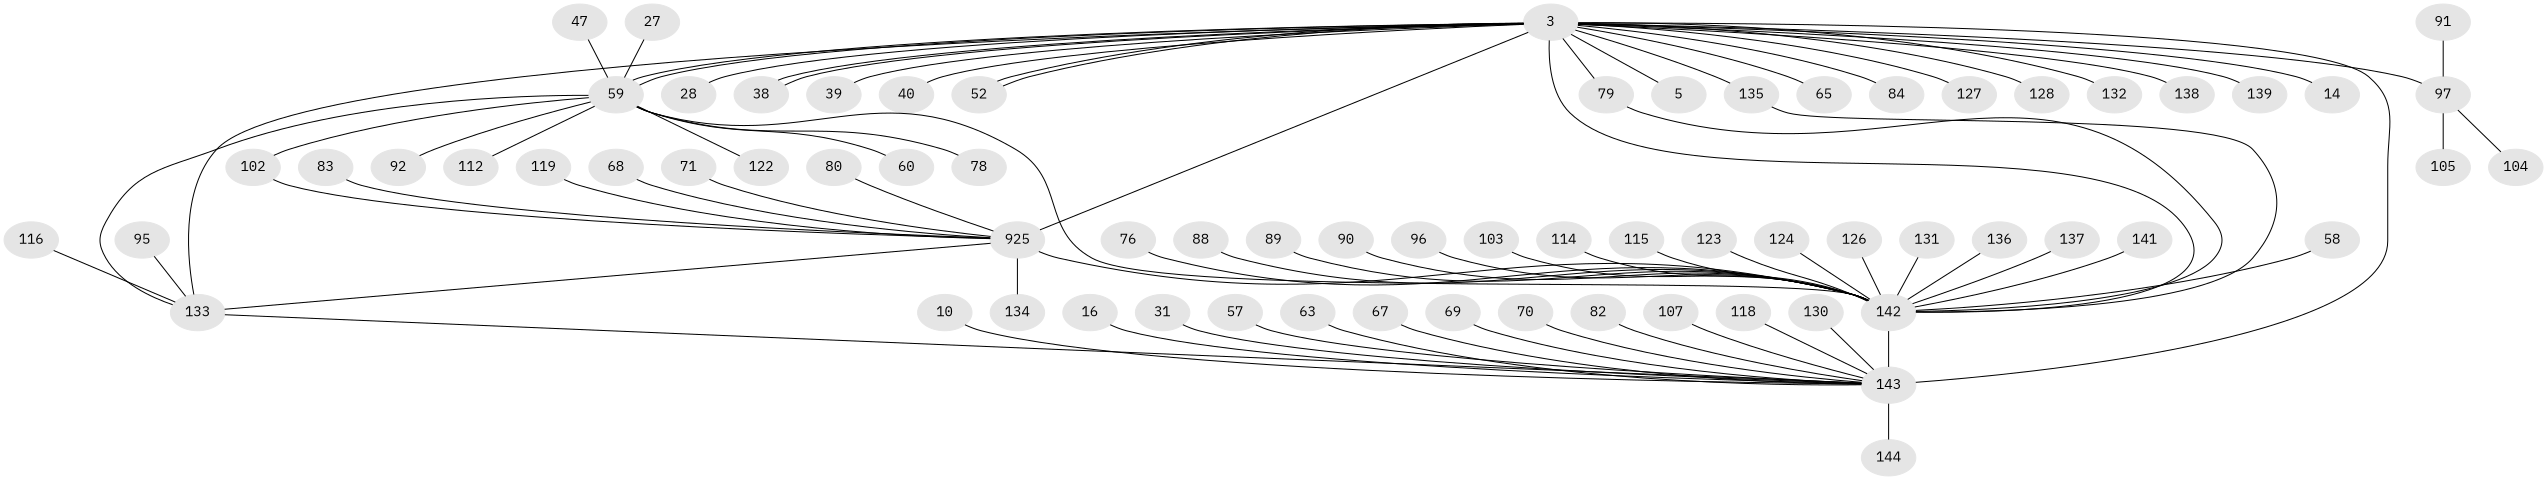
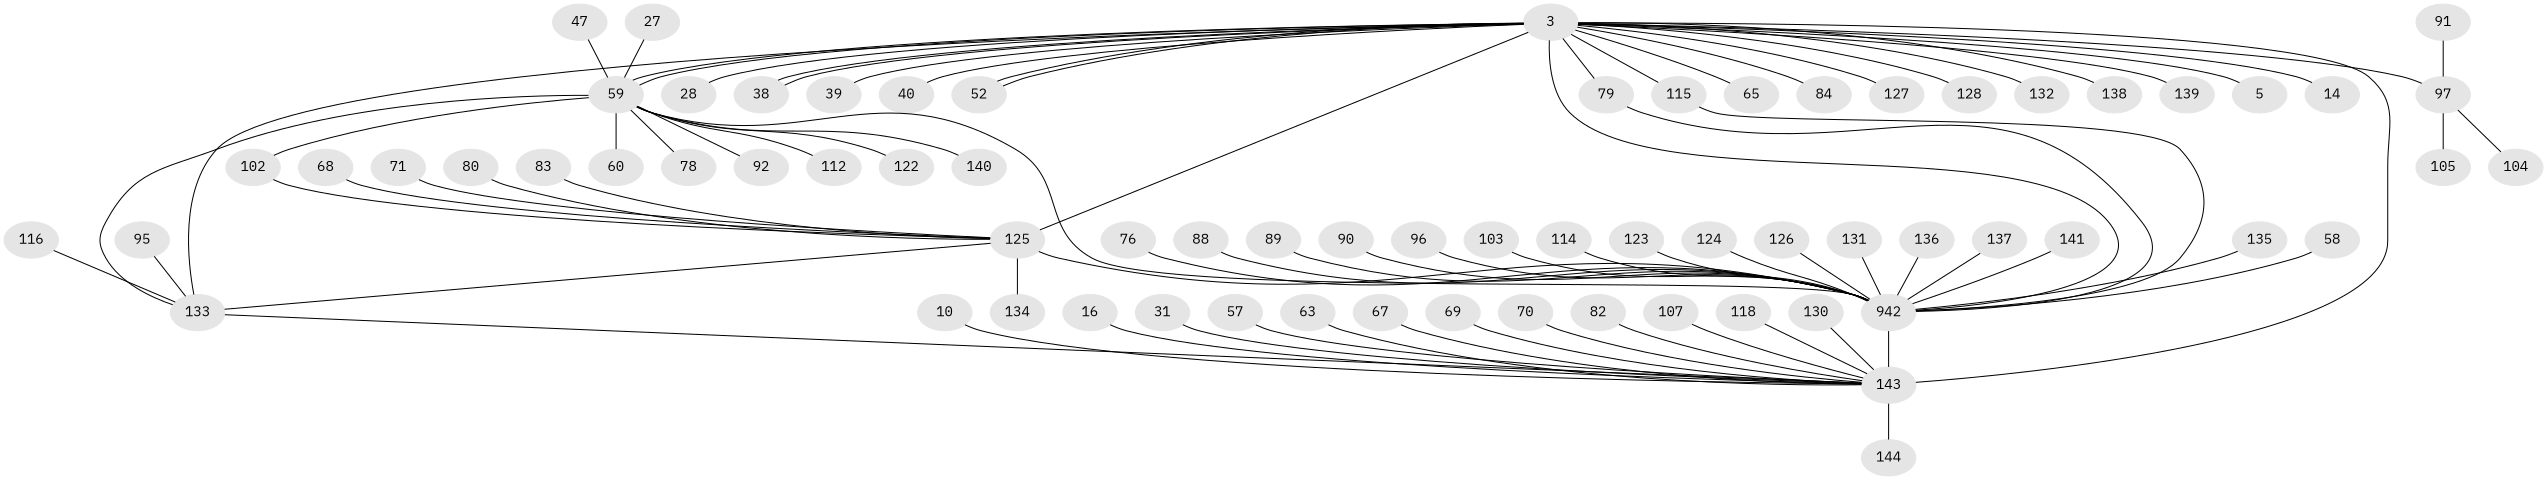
edge "3" -- "135": now "3" -- "115"
node "119": removed
node "140": added
node "925": label "925" -> "125"
node "142": label "142" -> "942"
